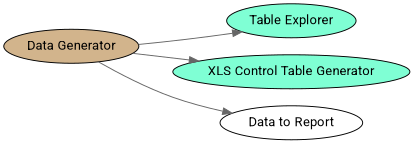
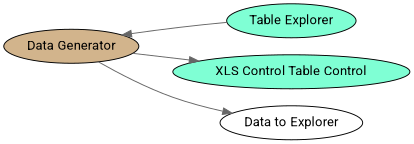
edge "Data Generator" -> "Table Explorer": reversed
node "XLS Control Table Generator": label "XLS Control Table Generator" -> "XLS Control Table Control"
node "Data to Report": label "Data to Report" -> "Data to Explorer"
